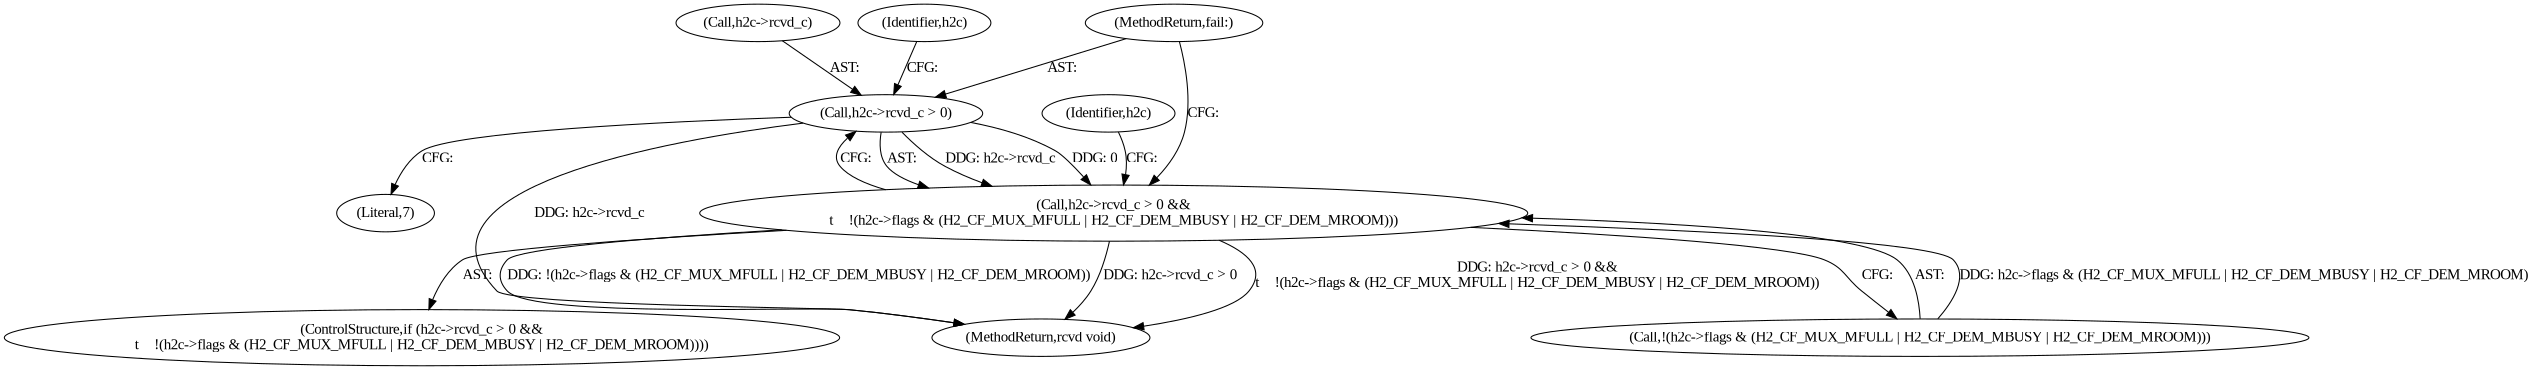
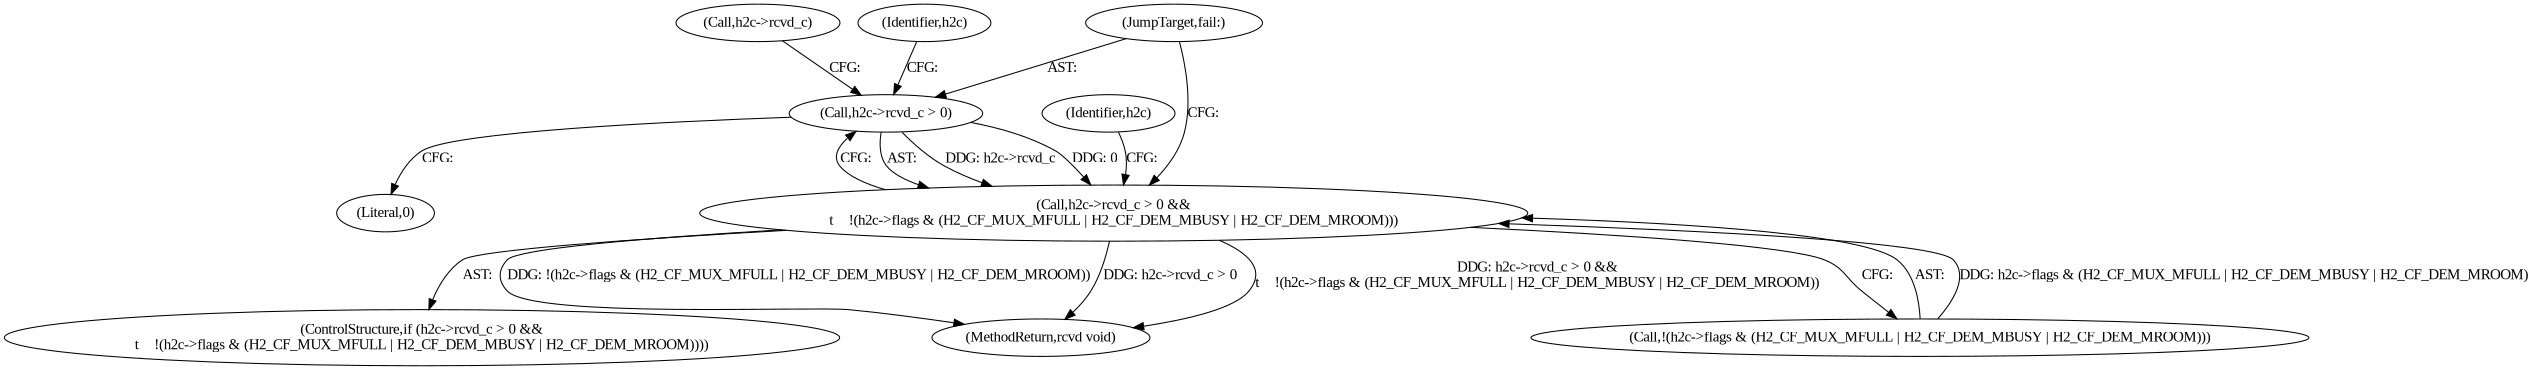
node "(MethodReturn,fail:)": label "(MethodReturn,fail:)" -> "(JumpTarget,fail:)"
edge "(Call,h2c->rcvd_c)" -> "(Call,h2c->rcvd_c > 0)": label "AST: " -> "CFG: "
node "(Literal,7)": label "(Literal,7)" -> "(Literal,0)"
edge "(Call,h2c->rcvd_c > 0)" -> "(MethodReturn,rcvd void)": removed, label "DDG: h2c->rcvd_c"
